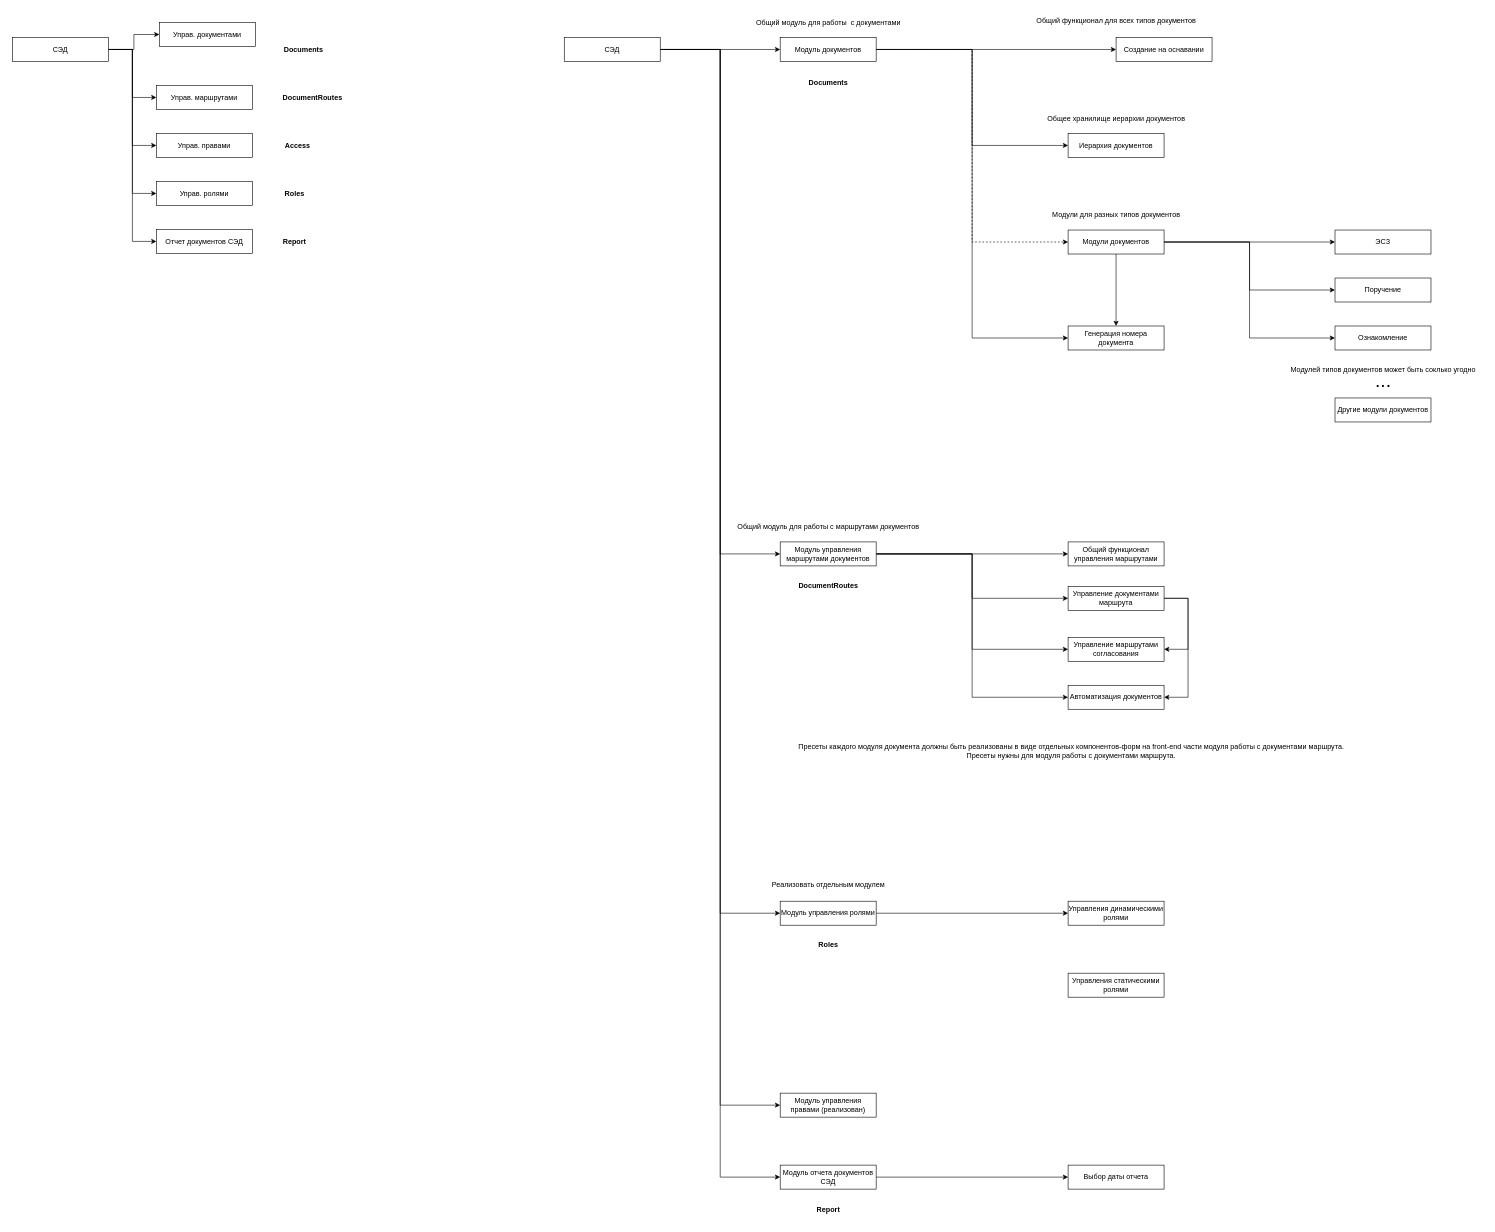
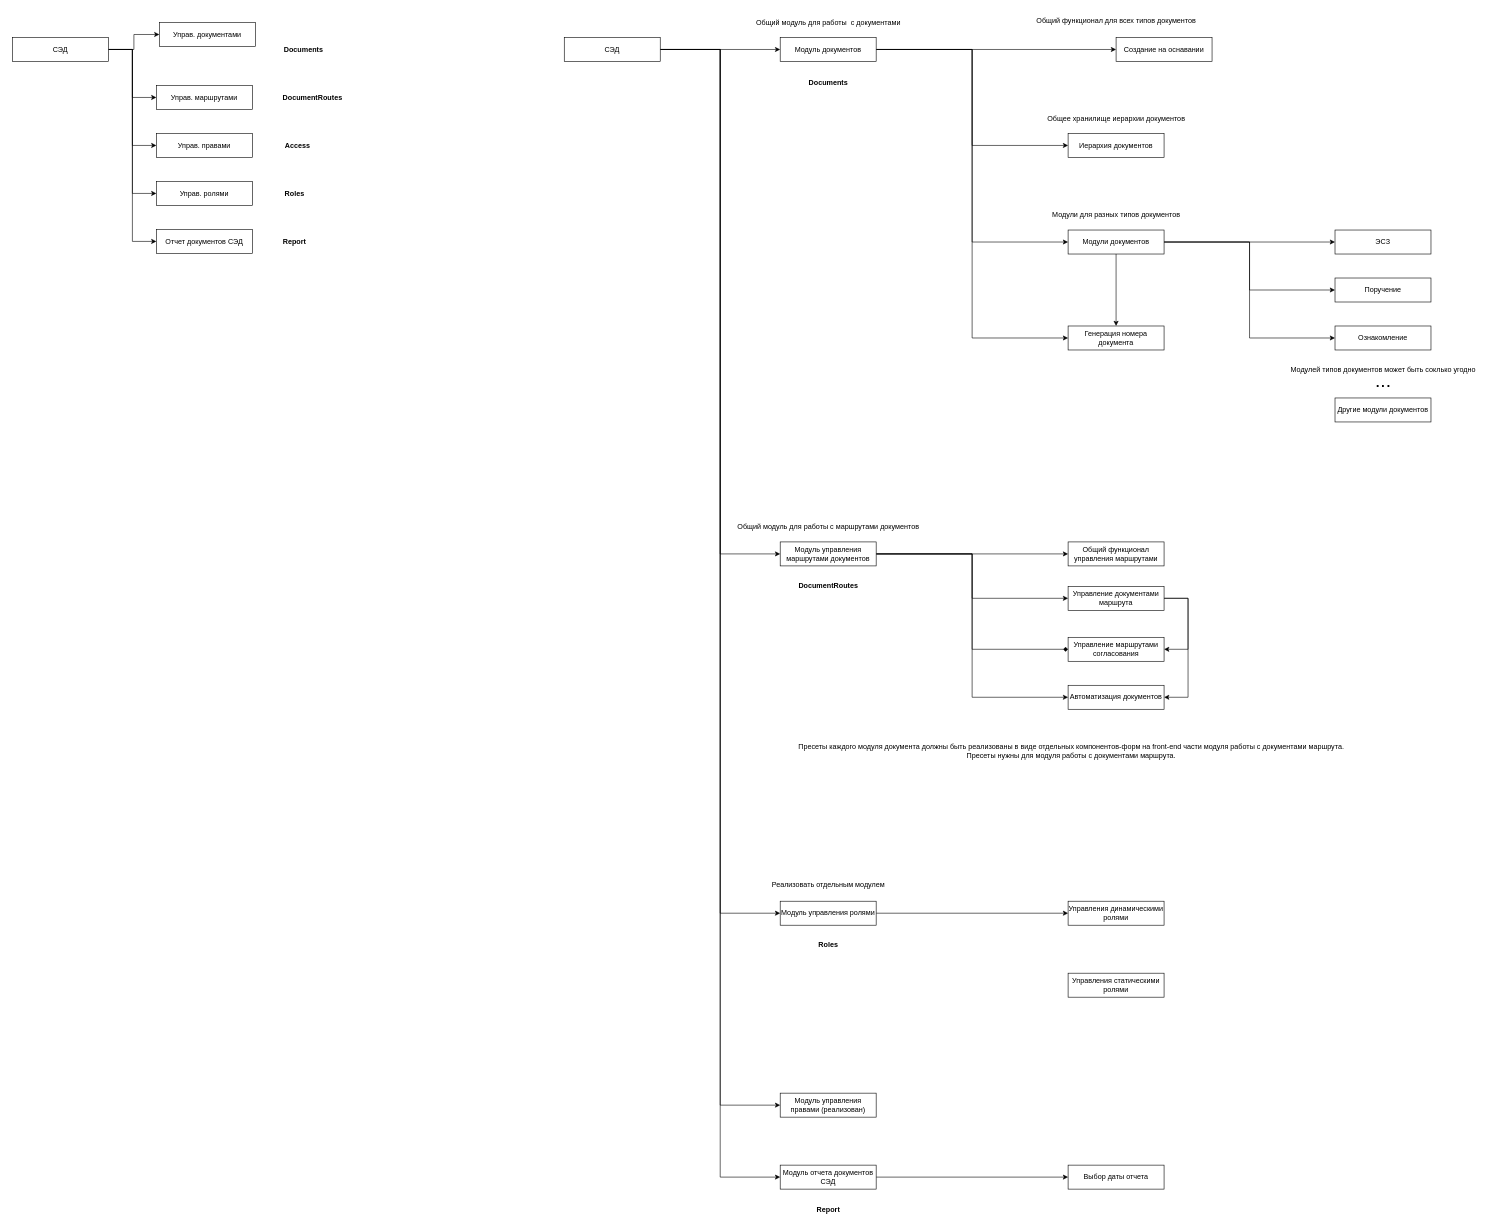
edge "Модуль документов" -> "Модули документов": style dashed -> solid
edge "Модуль управления маршрутами документов" -> "Управление маршрутами согласования": arrowhead classic -> diamond
